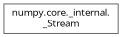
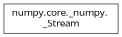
node "numpy.core._internal. _Stream": label "numpy.core._internal. _Stream" -> "numpy.core._numpy. _Stream"
